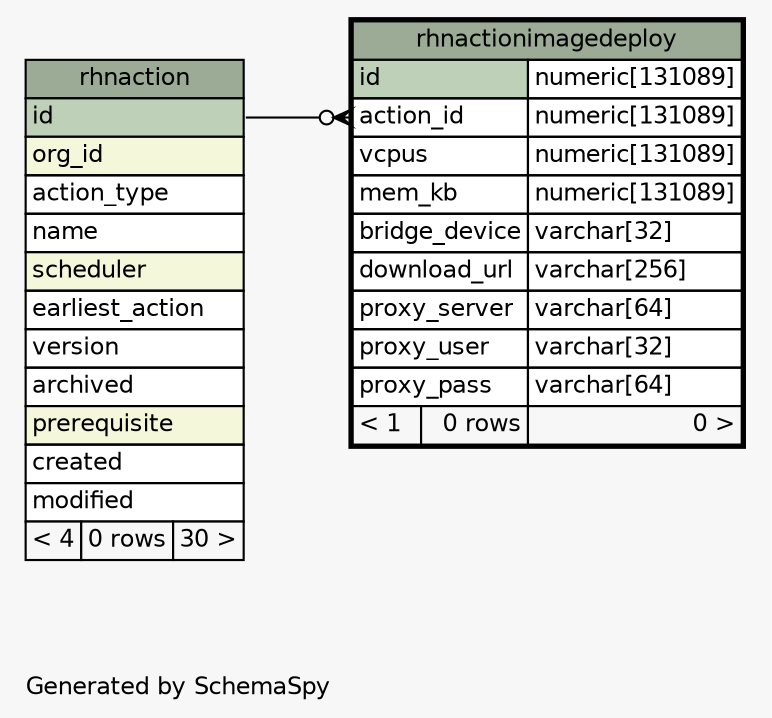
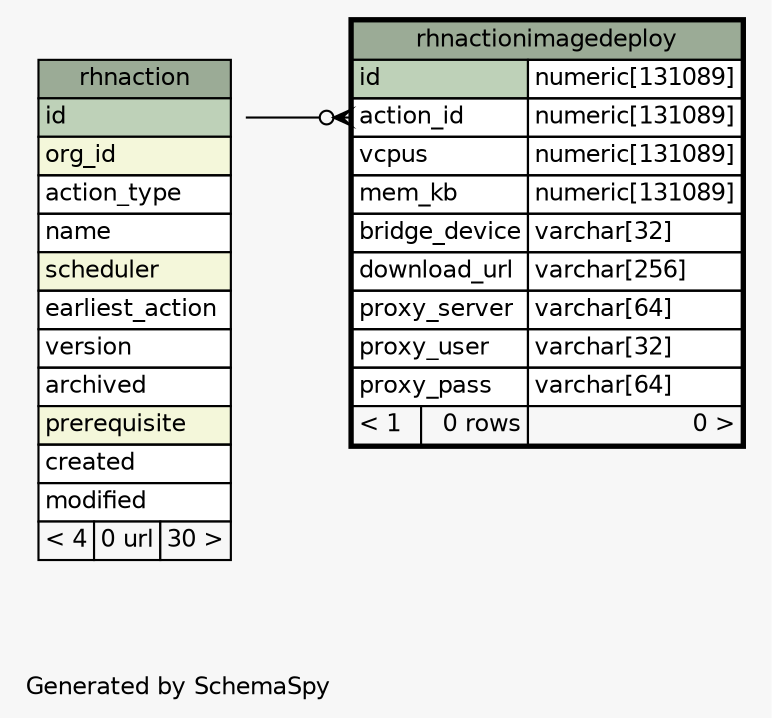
node "rhnaction": text "0 rows" -> "0 url"
